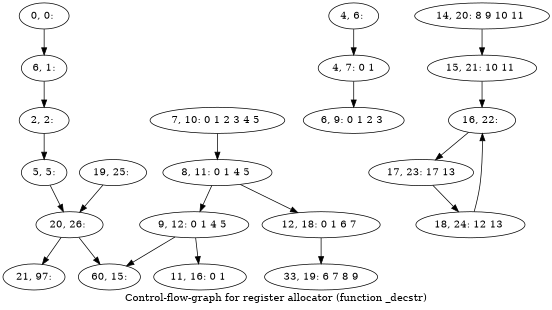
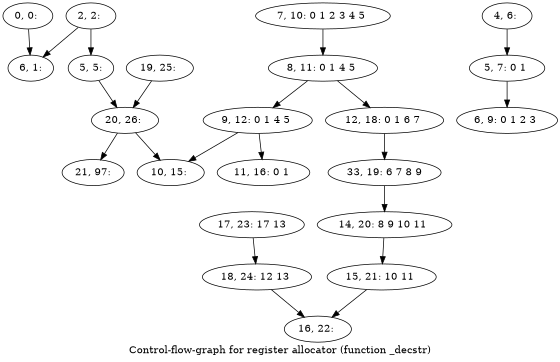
node "4, 7: 0 1": label "4, 7: 0 1" -> "5, 7: 0 1"
edge "6, 1:" -> "2, 2:": reversed
edge "16, 22:" -> "17, 23: 17 13": removed
edge "33, 19: 6 7 8 9" -> "14, 20: 8 9 10 11": added
node "60, 15:": label "60, 15:" -> "10, 15:"
